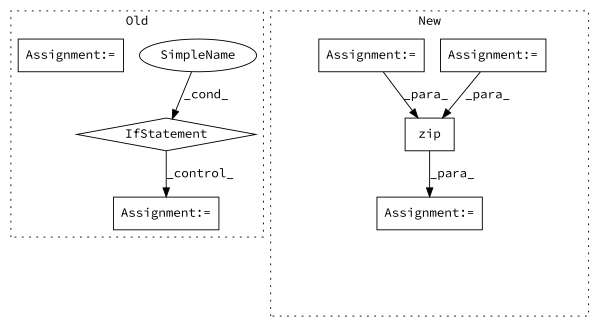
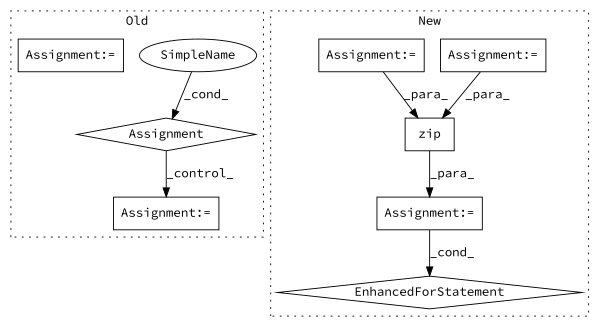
node "IfStatement": label "IfStatement" -> "Assignment"
node "EnhancedForStatement": added
